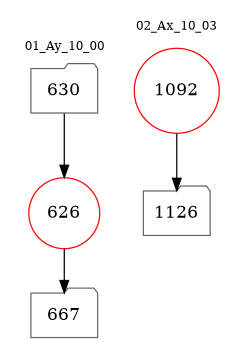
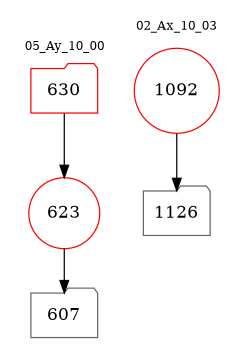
cluster "01_Ay_10_00": label "01_Ay_10_00" -> "05_Ay_10_00"
node "630": color gray40 -> red
node "626": label "626" -> "623"
node "667": label "667" -> "607"
